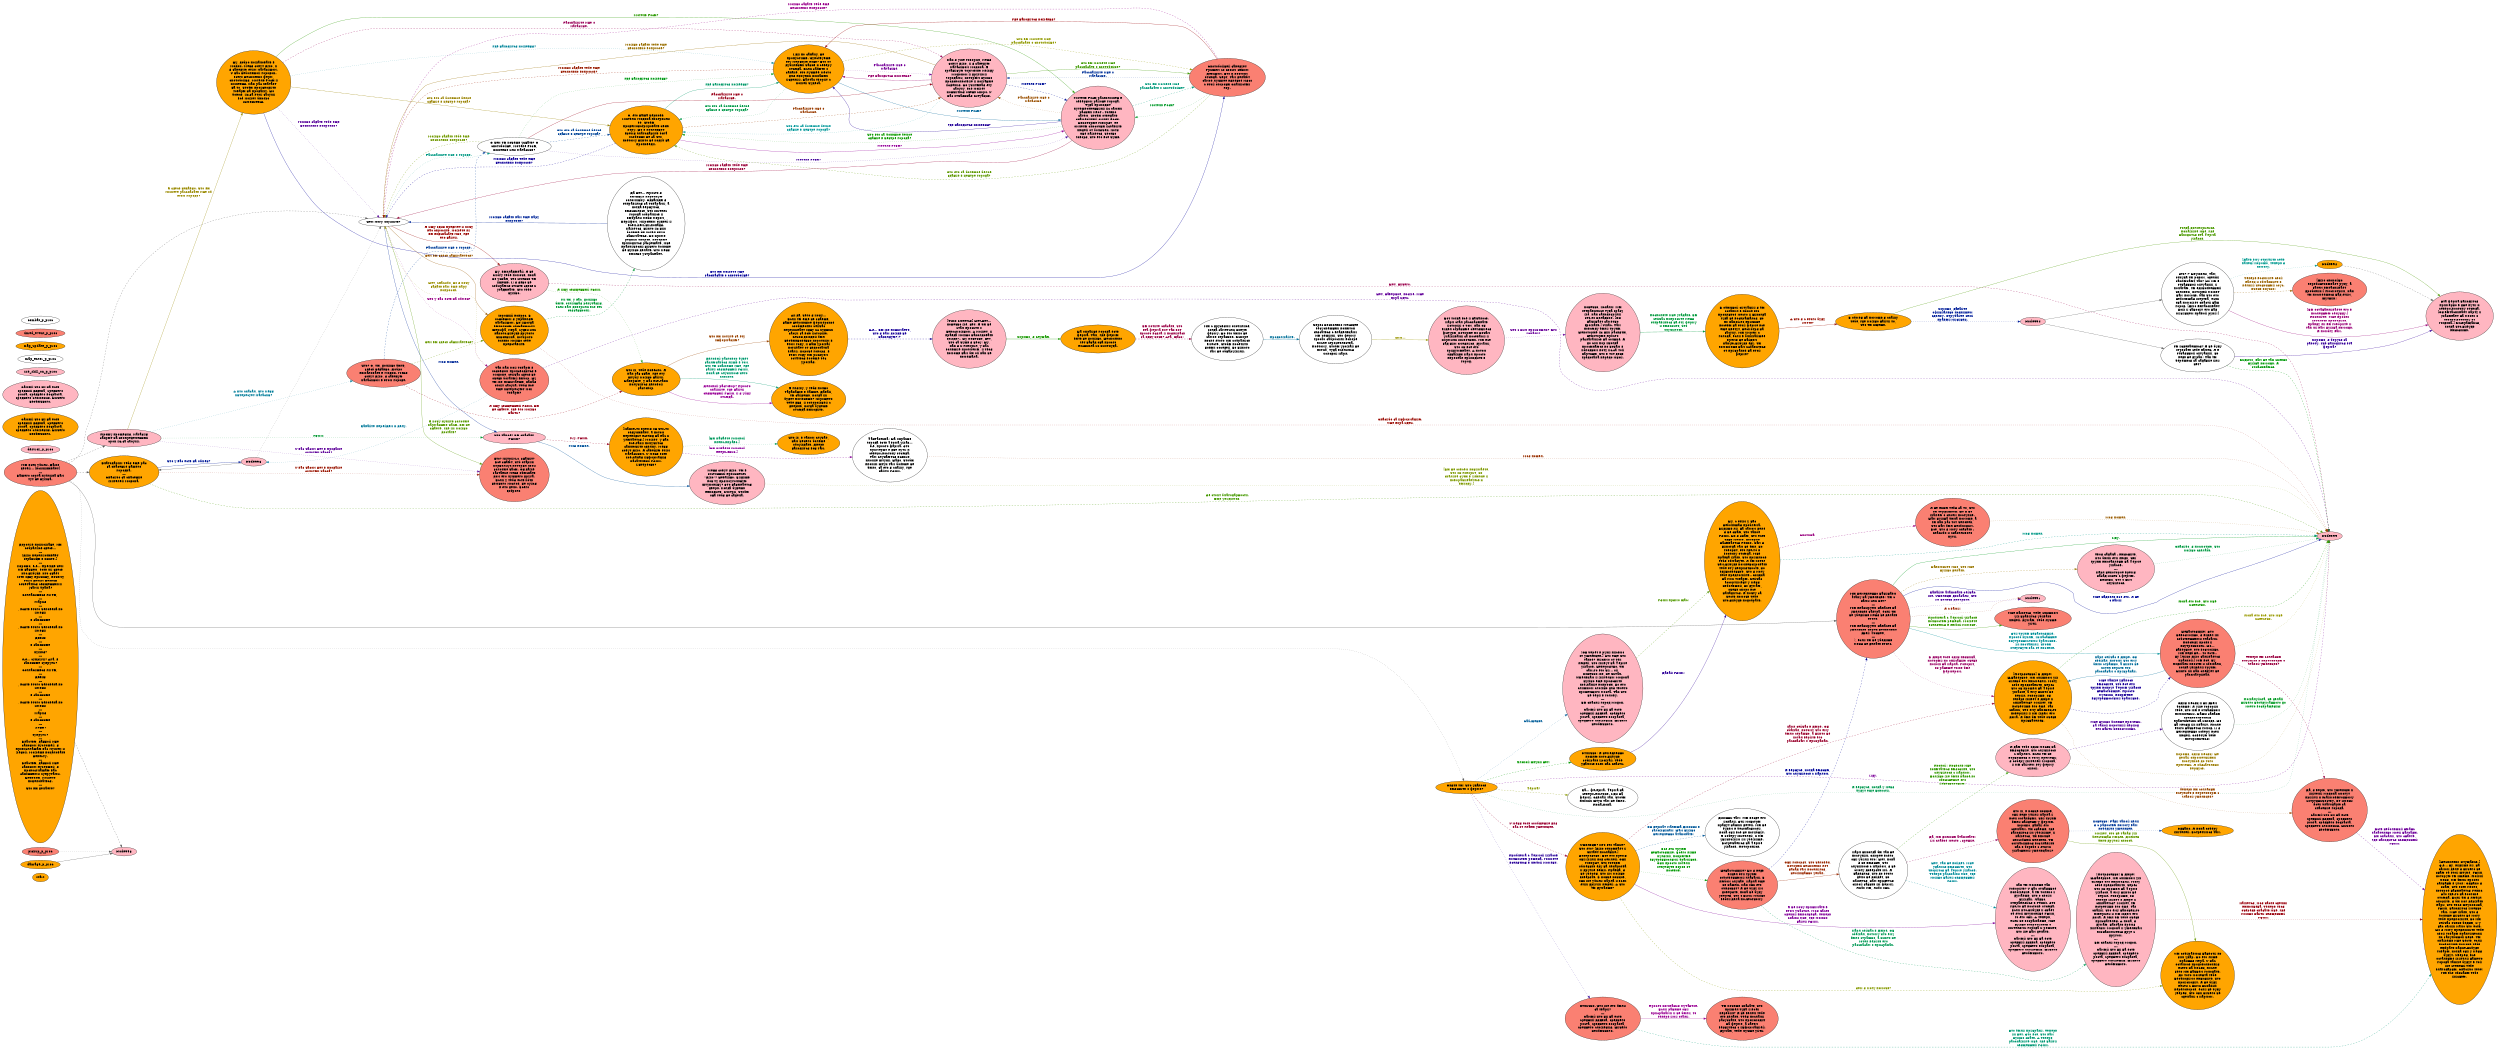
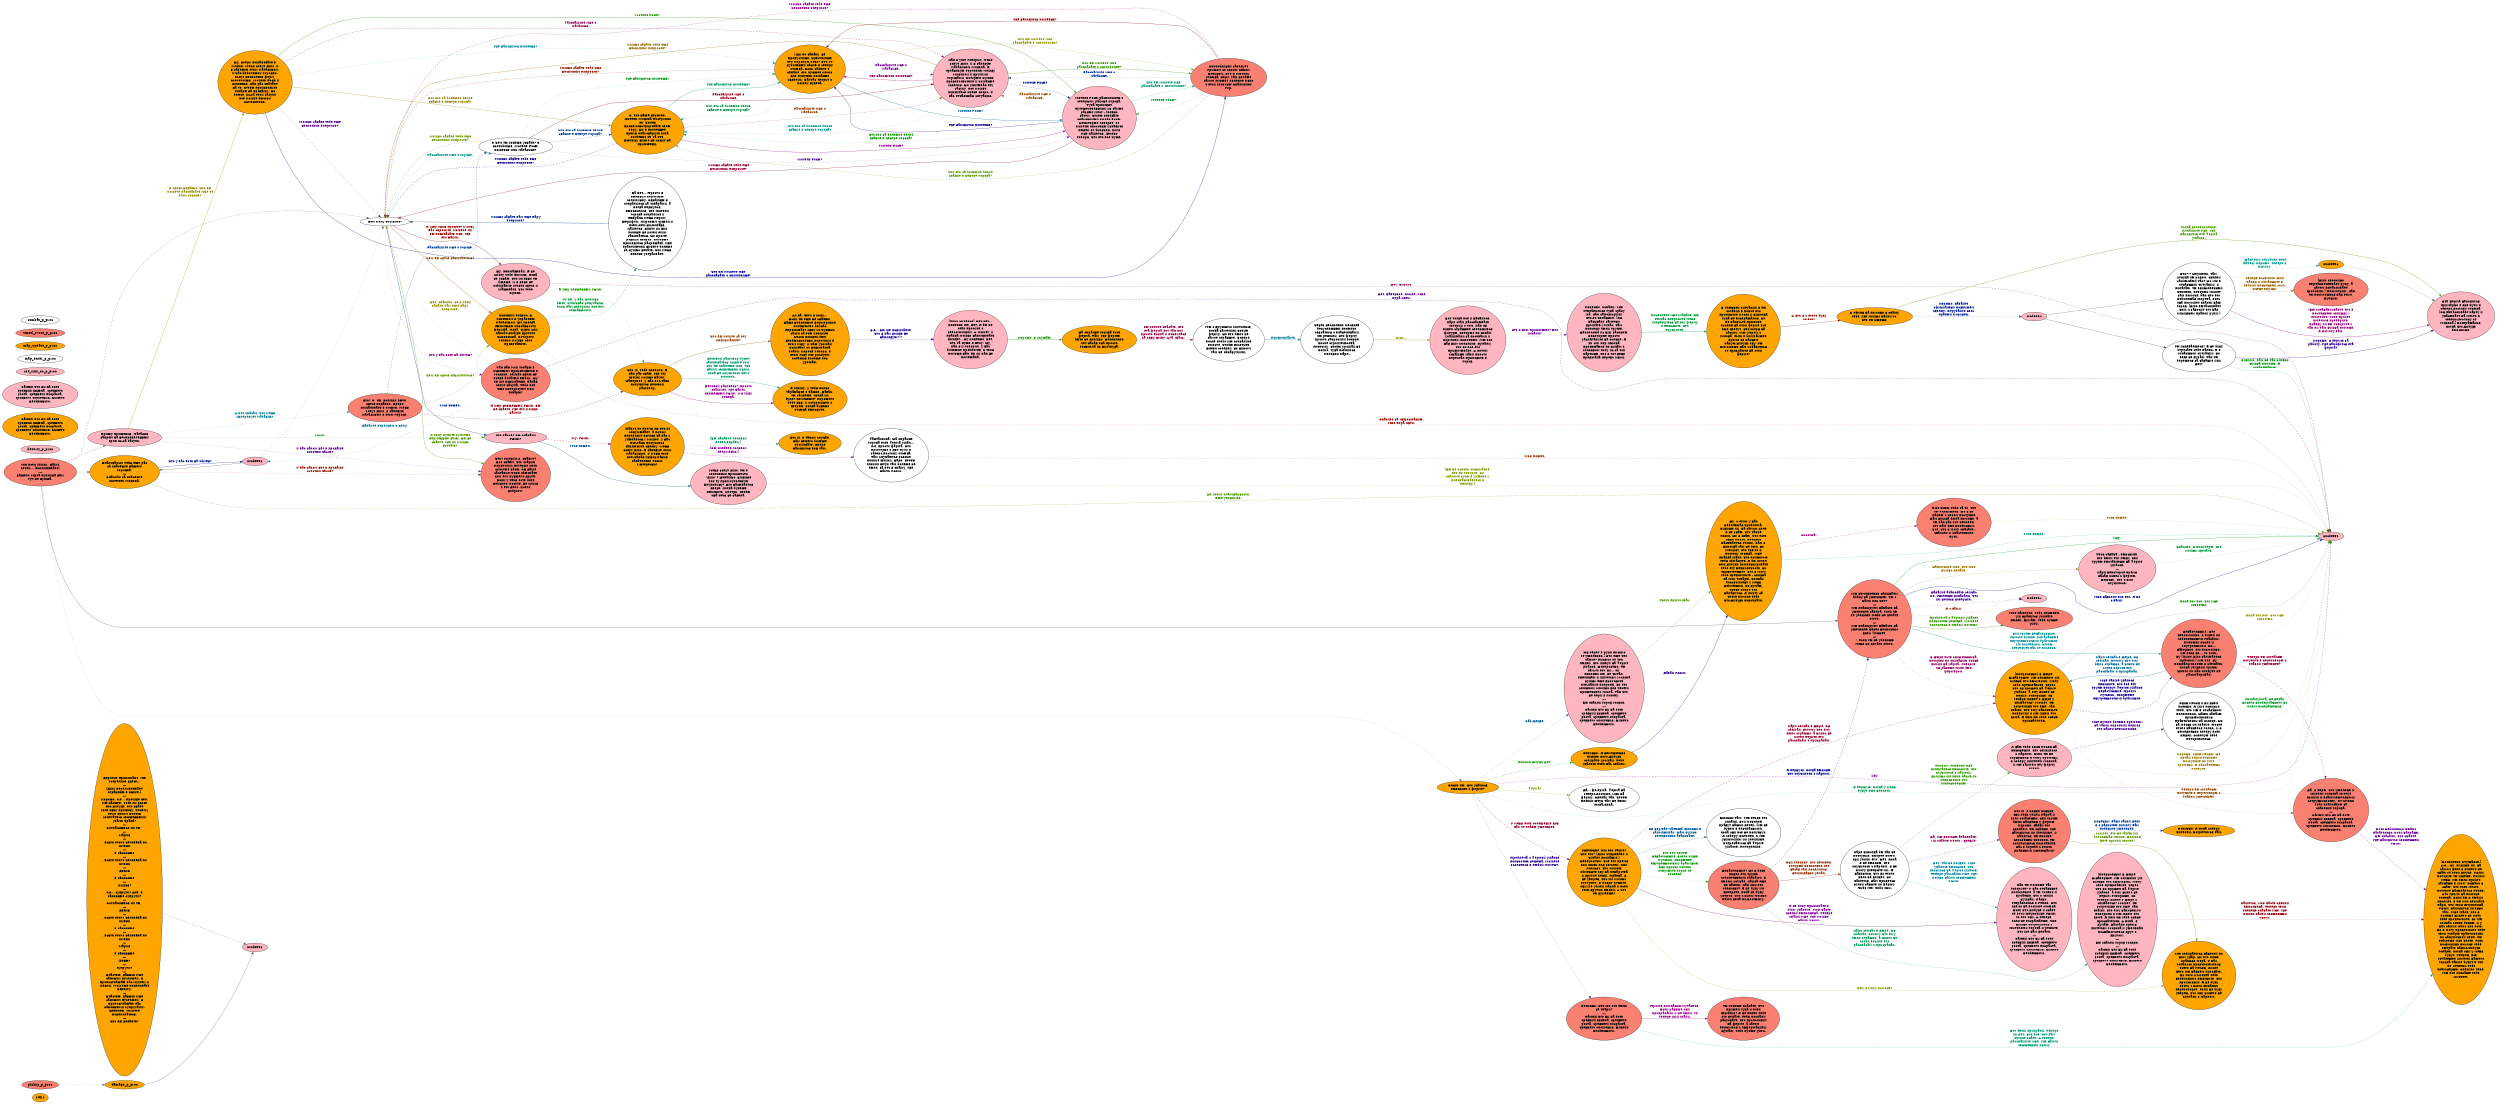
node "Однако. Я пока соберу жителей. Встретимся там.": label "Однако. Я пока соберу жителей. Встретимся там." -> "Отлично. Я пока соберу жителей. Встретимся там."
edge "pickup_p_proc" -> "Node998": now "pickup_p_proc" -> "damage_p_proc"
